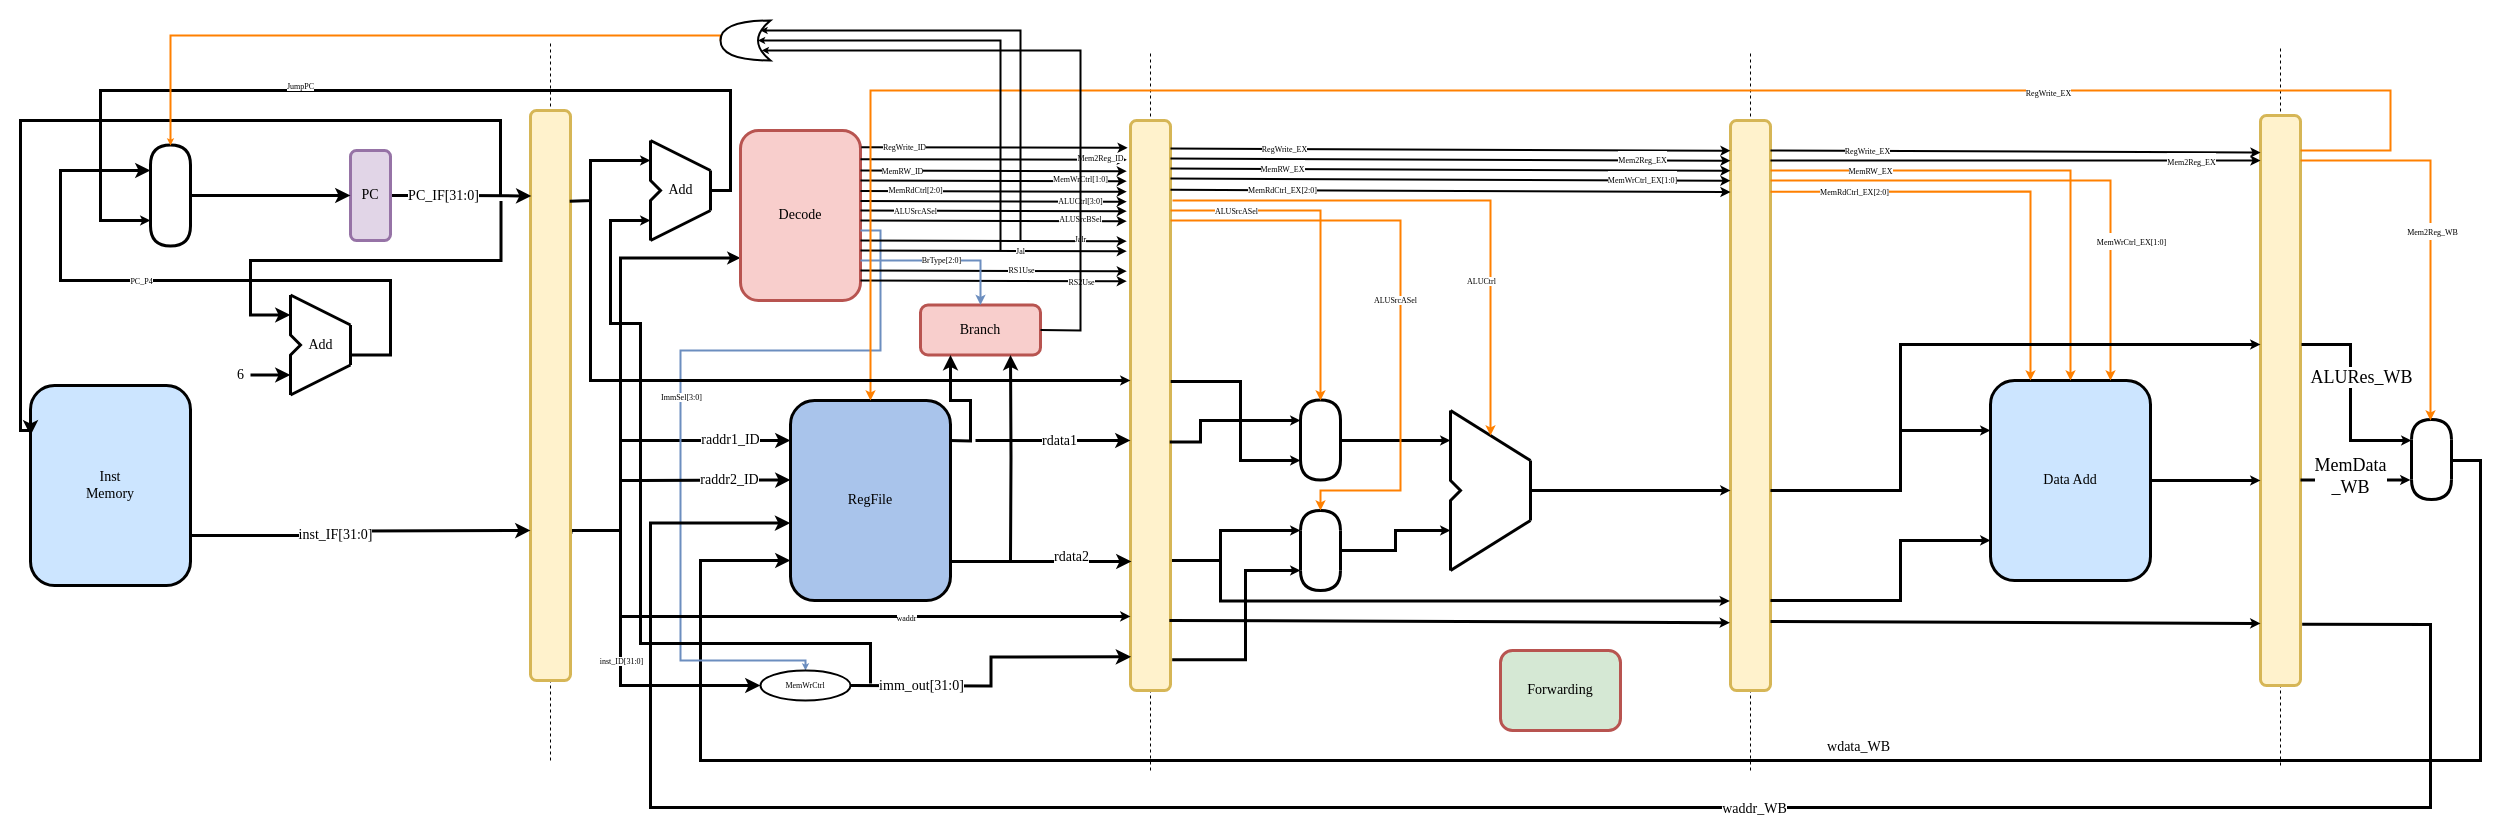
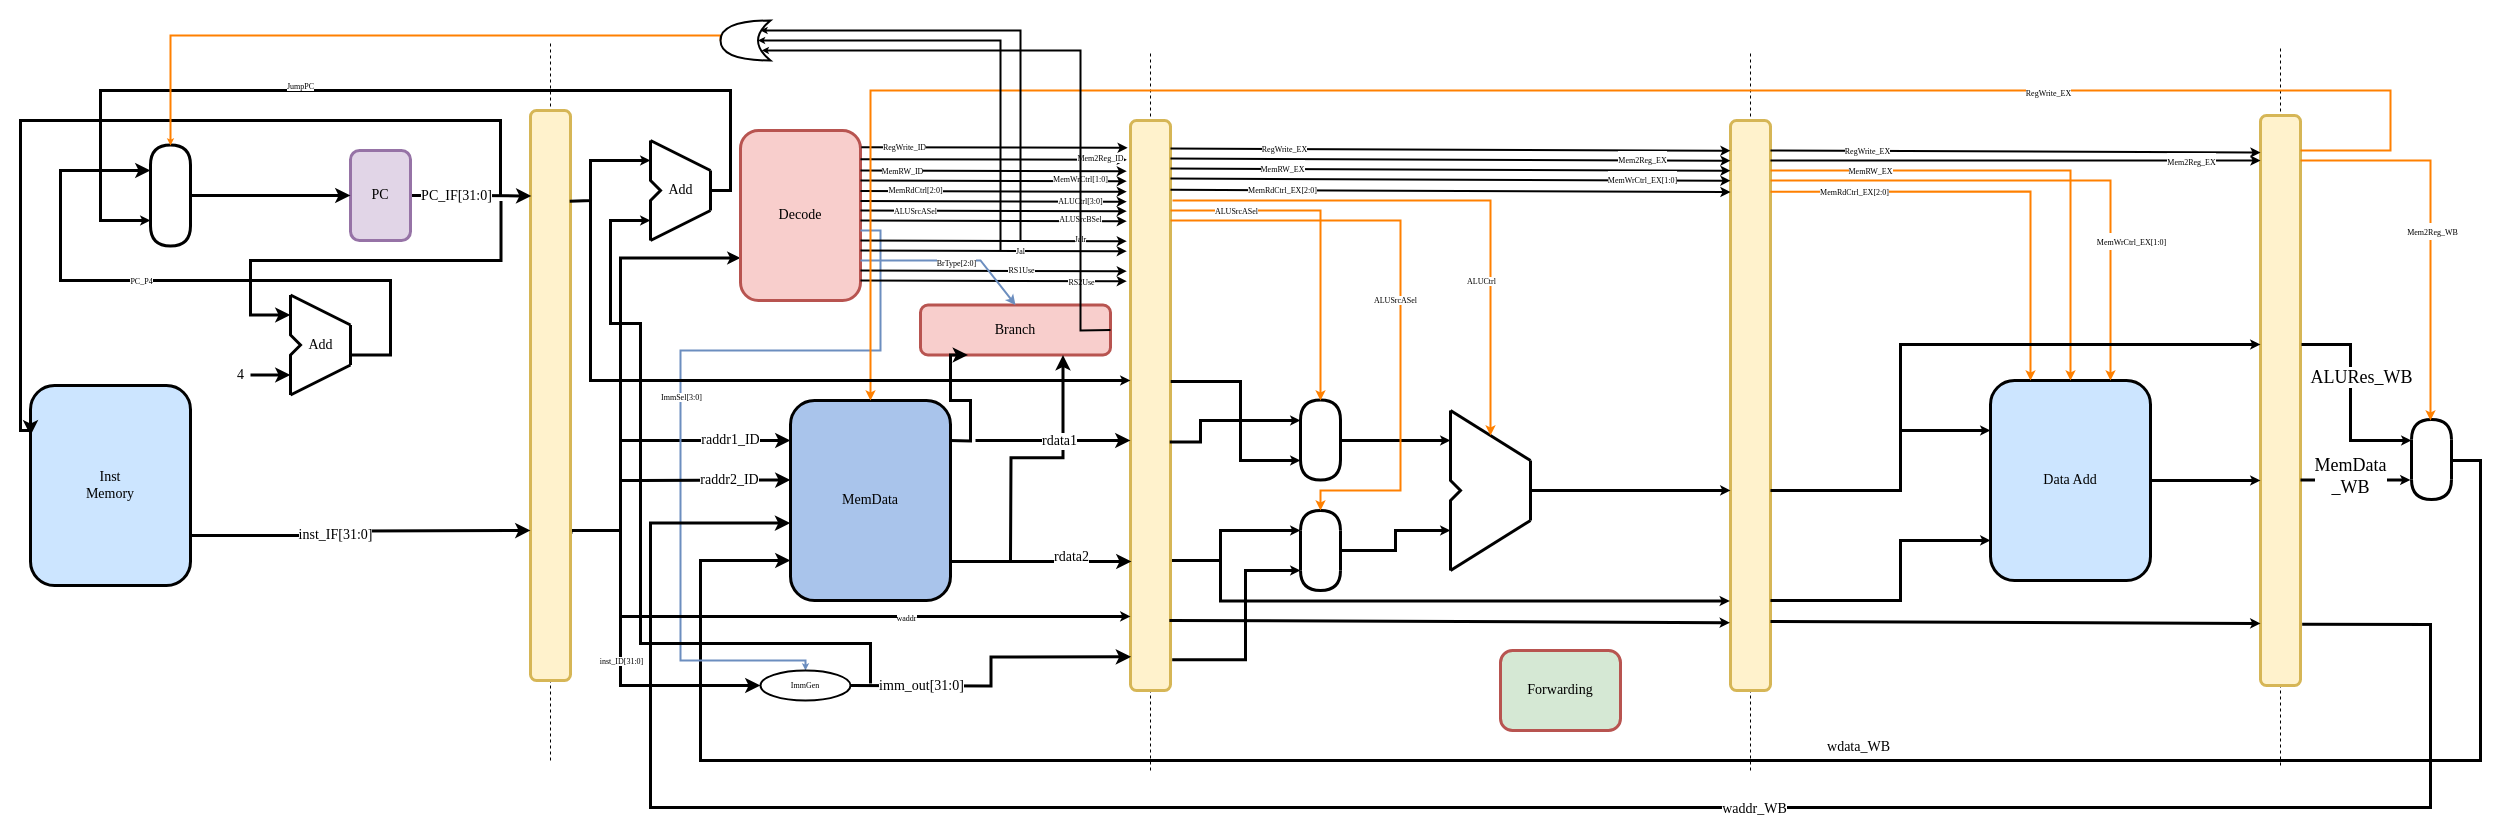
node "PC": size 40x90 -> 60x90
node "Branch": size 120x50 -> 190x50
node "6": label "6" -> "4"
node "RegFile": label "RegFile" -> "MemData"
node "MemWrCtrl": label "MemWrCtrl" -> "ImmGen"
